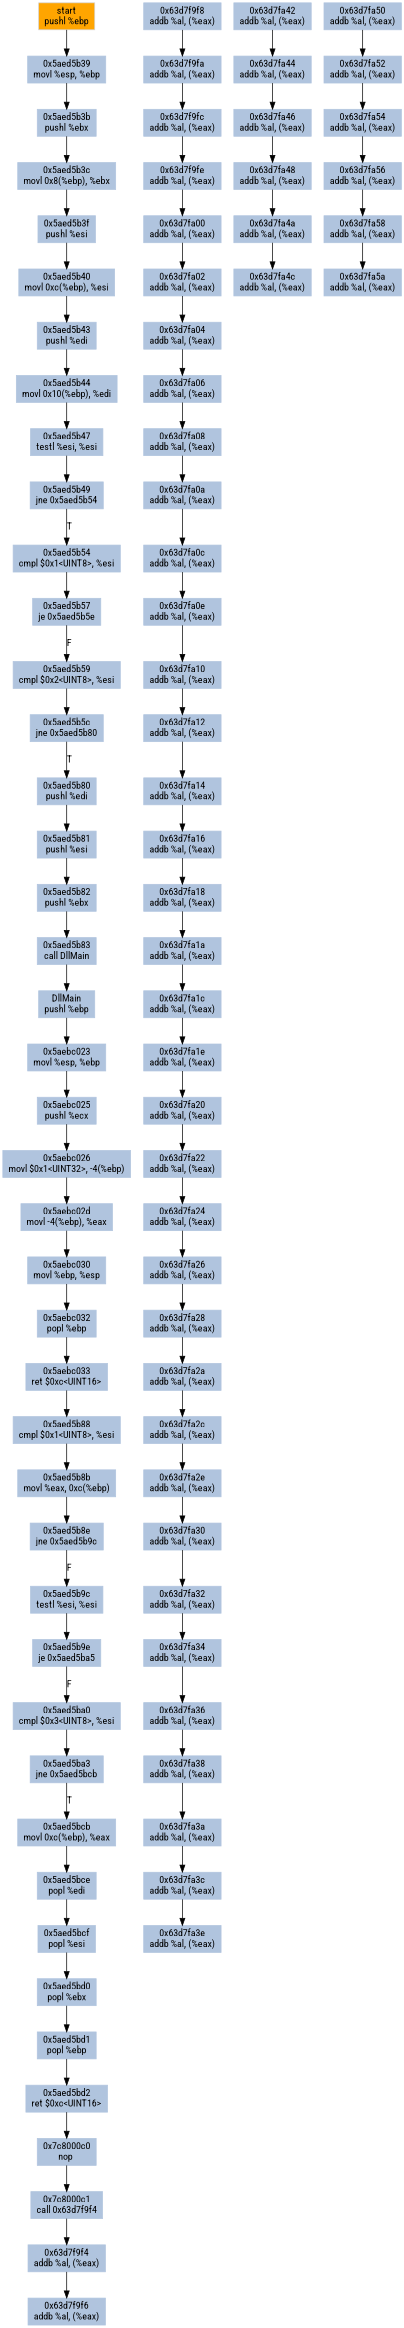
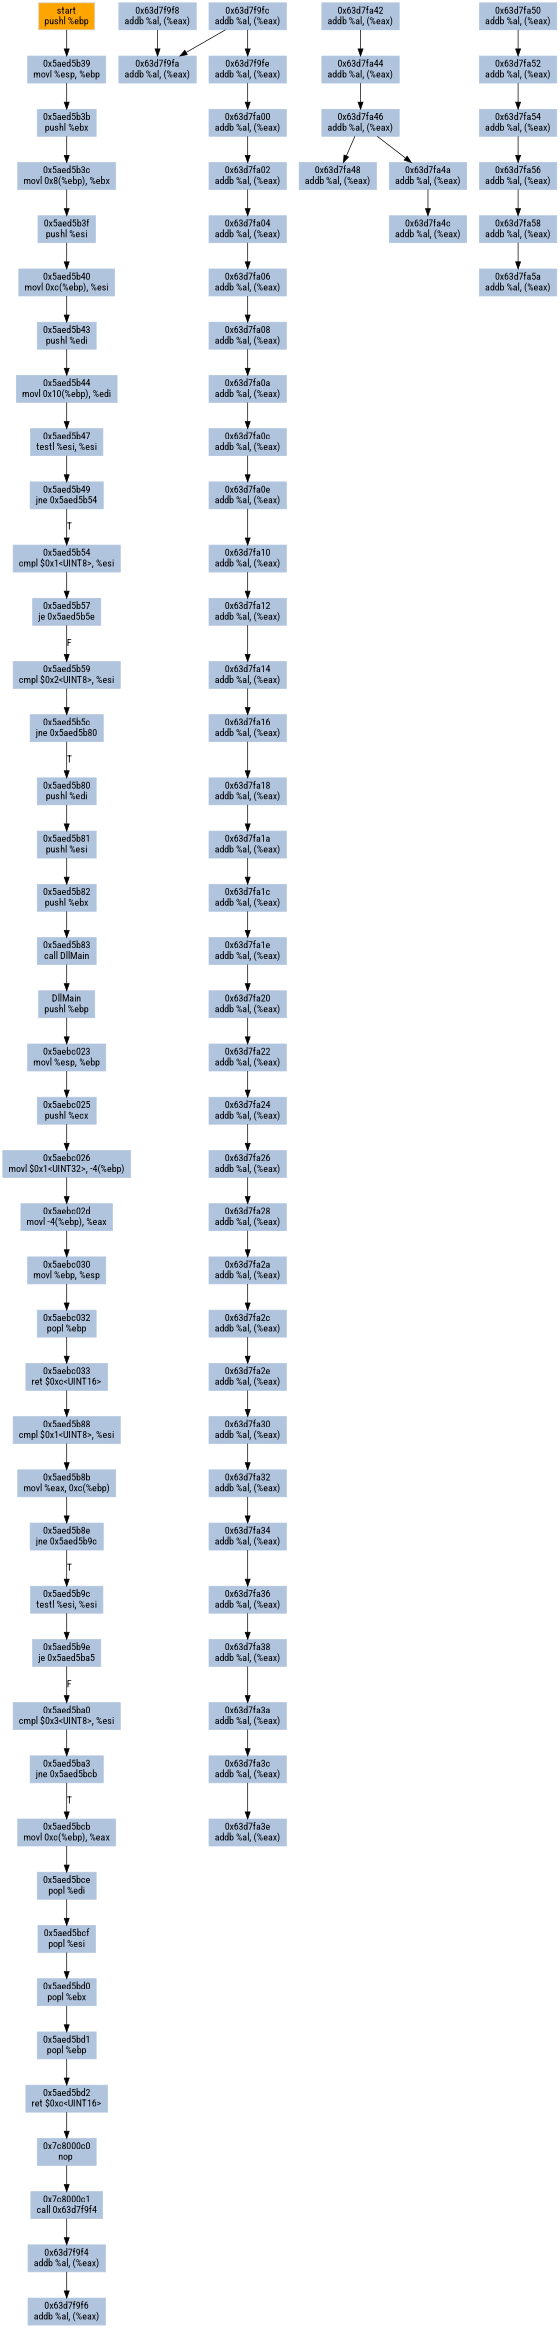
edge "0x63d7f9fa addb %al, (%eax)" -> "0x63d7f9fc addb %al, (%eax)": reversed
edge "0x63d7fa48 addb %al, (%eax)" -> "0x63d7fa4a addb %al, (%eax)": now "0x63d7fa46 addb %al, (%eax)" -> "0x63d7fa4a addb %al, (%eax)"
edge "0x5aed5b8e jne 0x5aed5b9c" -> "0x5aed5b9c testl %esi, %esi": label "F" -> "T"
